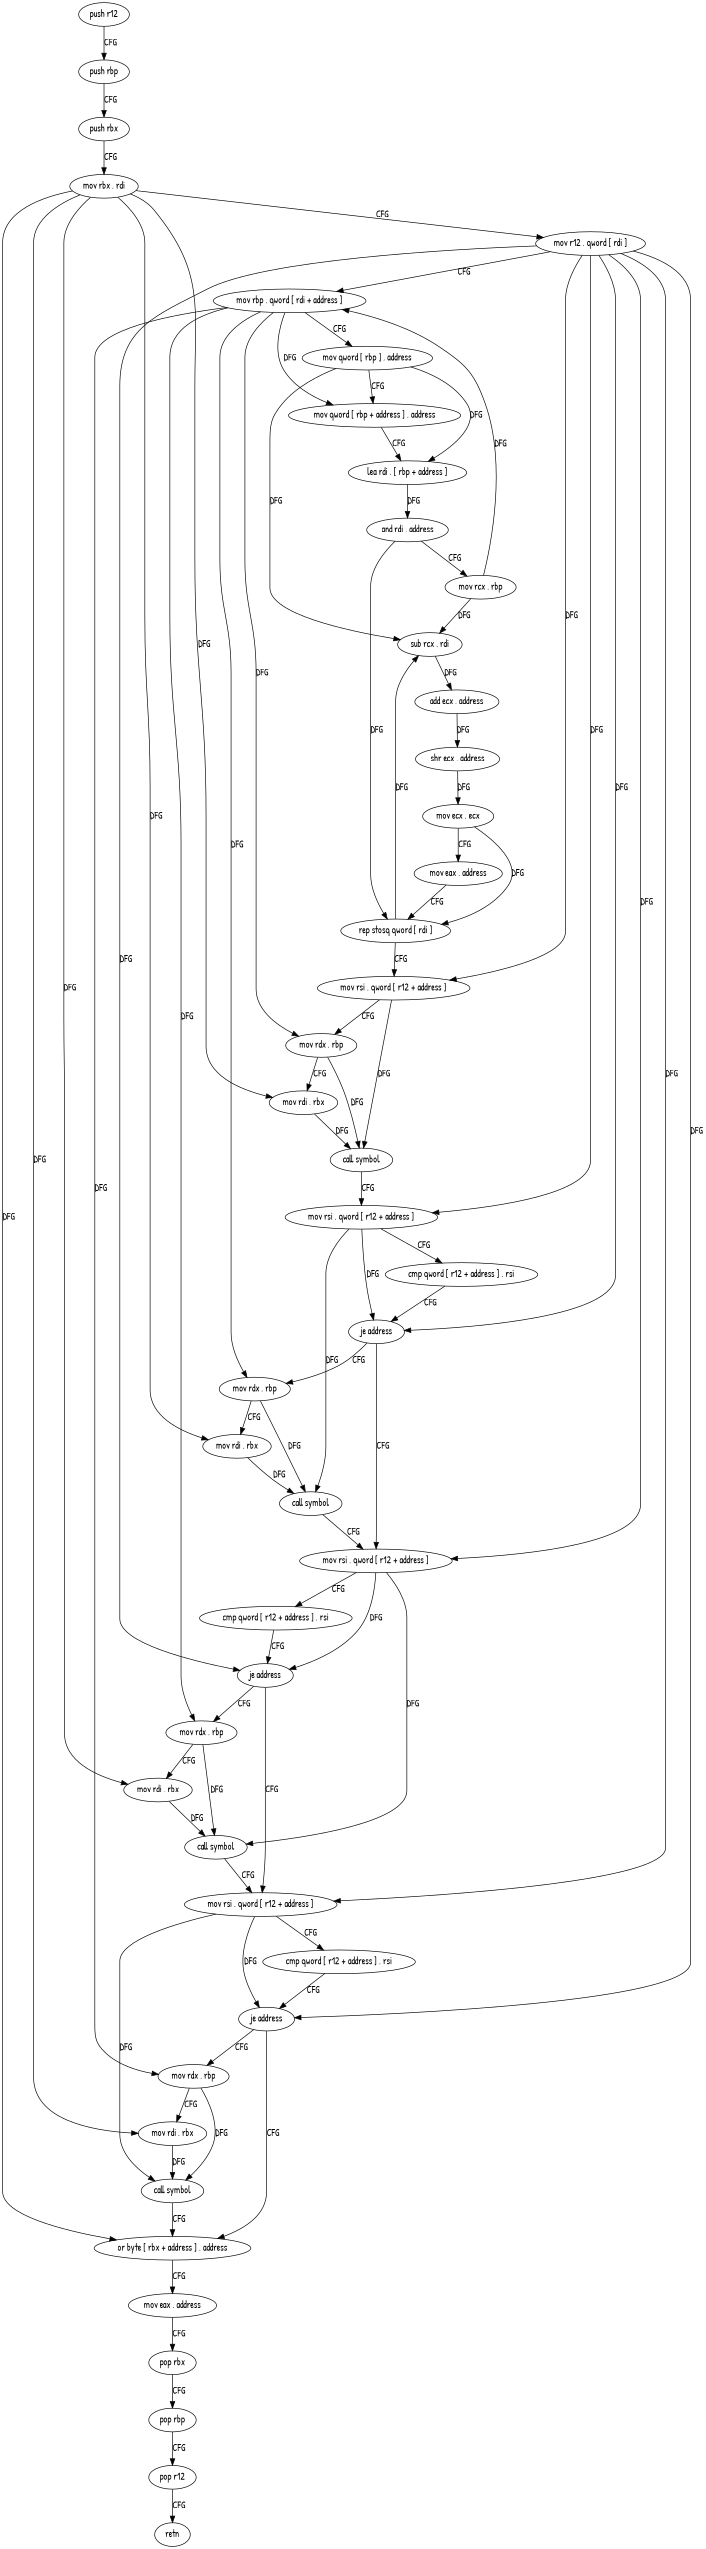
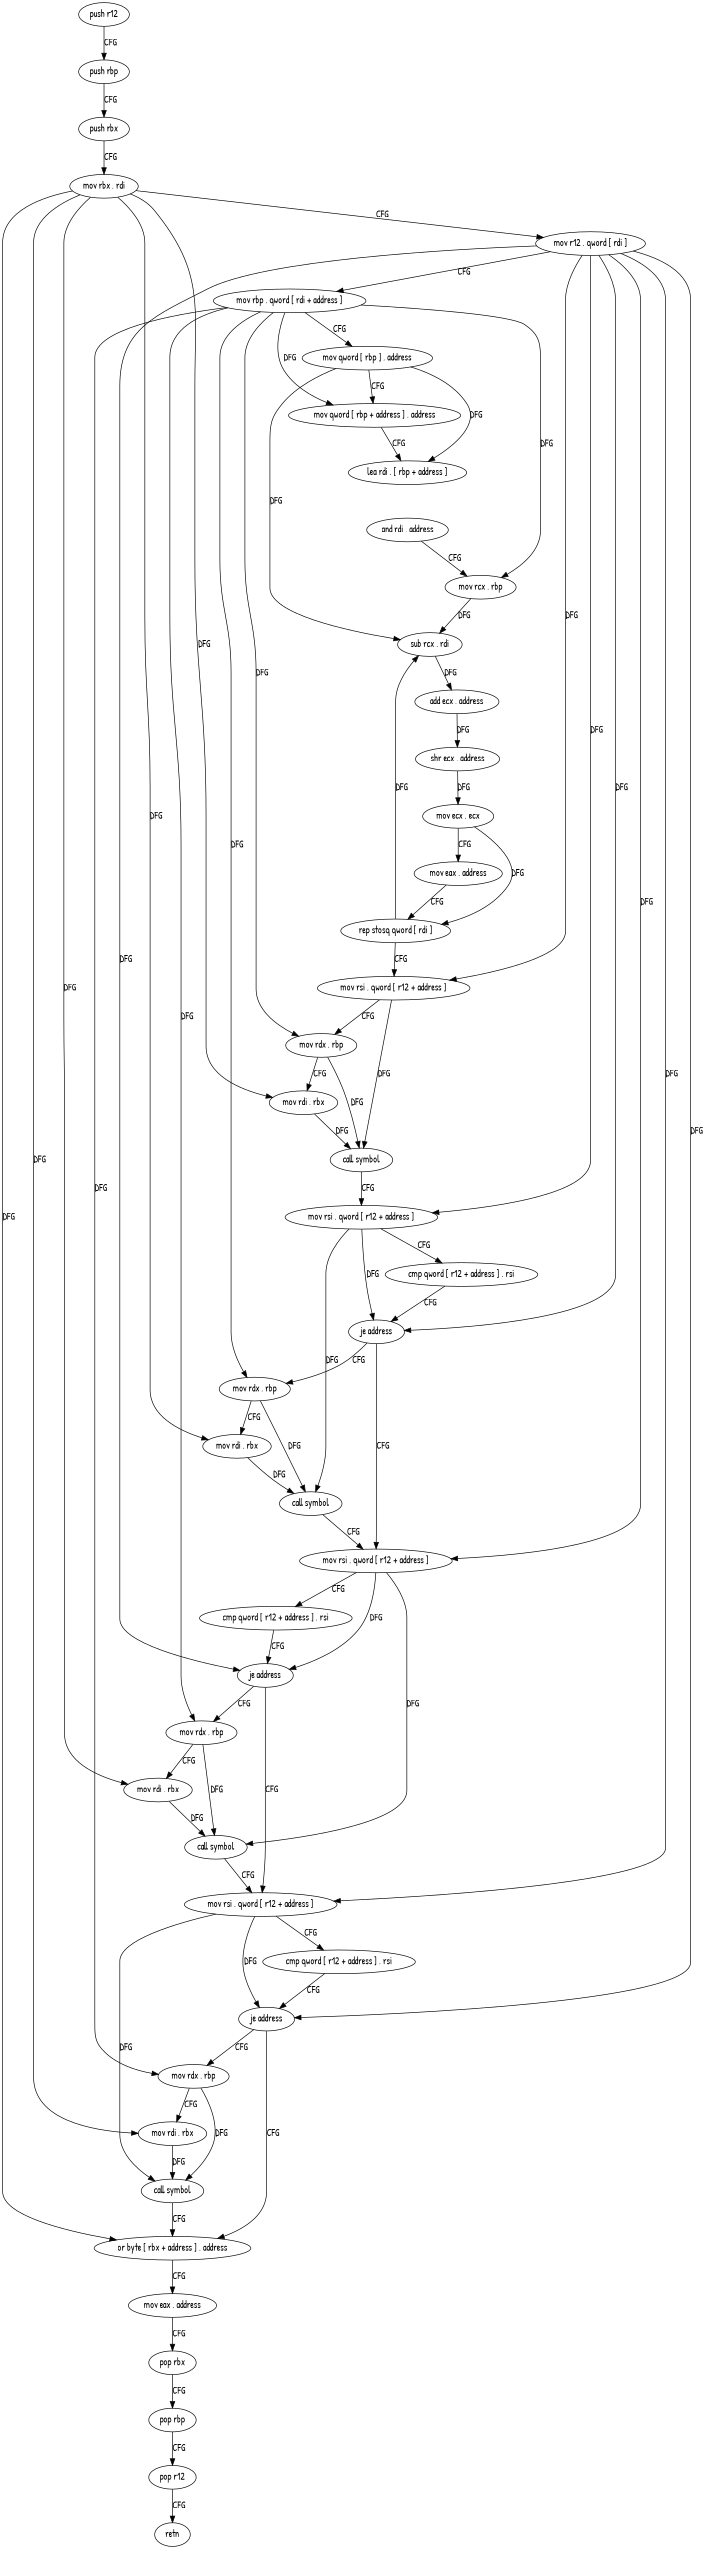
edge "mov rcx , rbp" -> "mov rbp , qword [ rdi + address ]": reversed
edge "lea rdi , [ rbp + address ]" -> "and rdi , address": removed, label "DFG"
edge "and rdi , address" -> "rep stosq qword [ rdi ]": removed, label "DFG"
